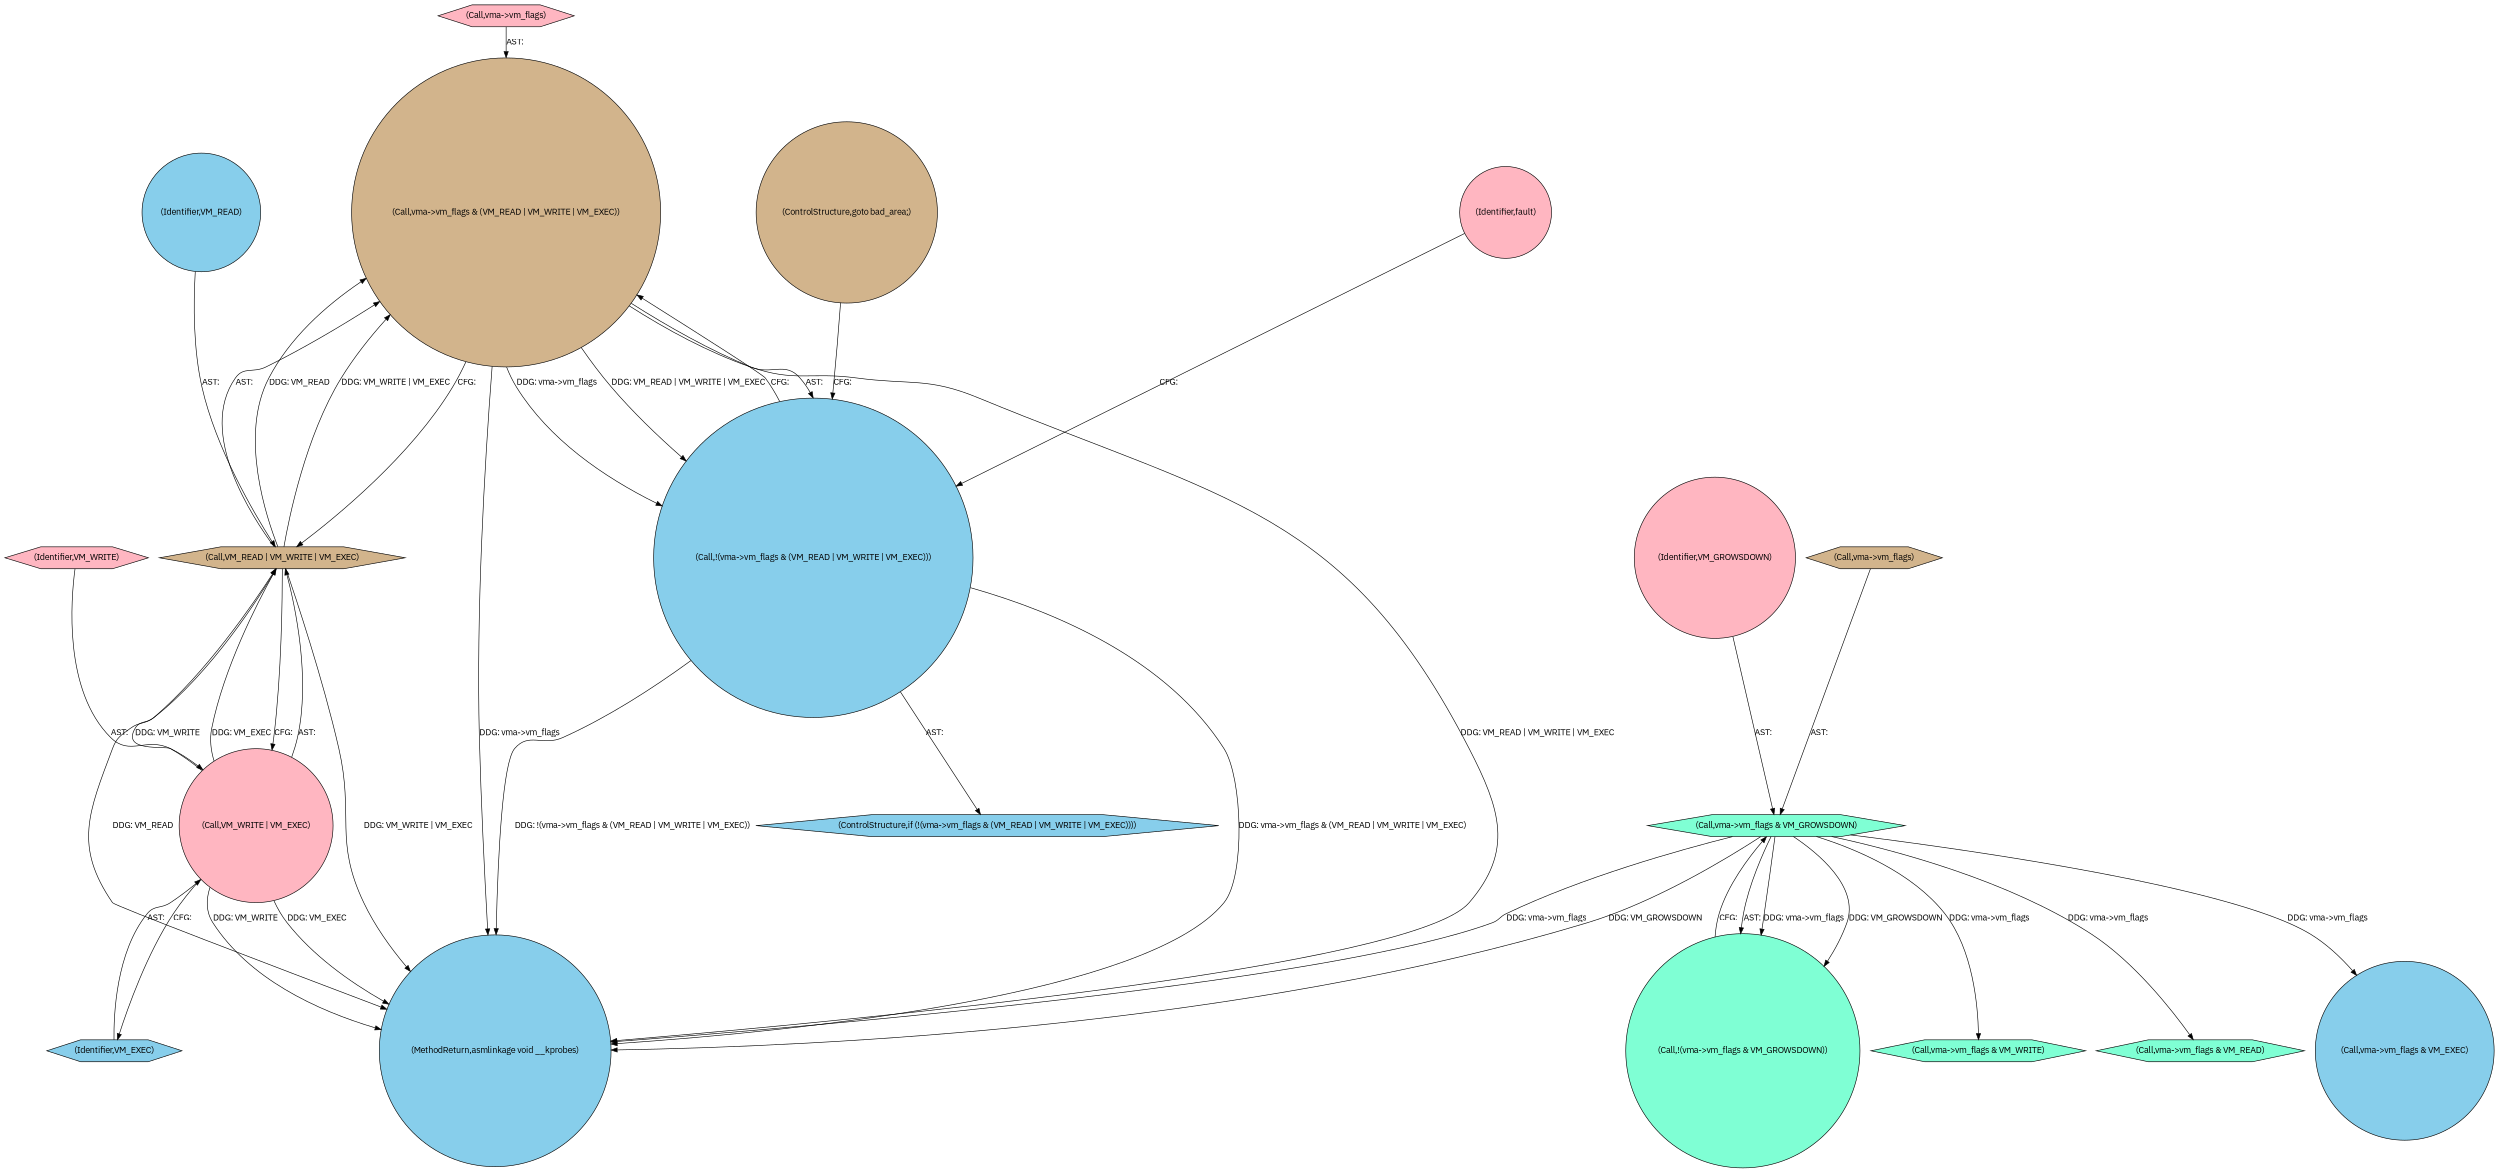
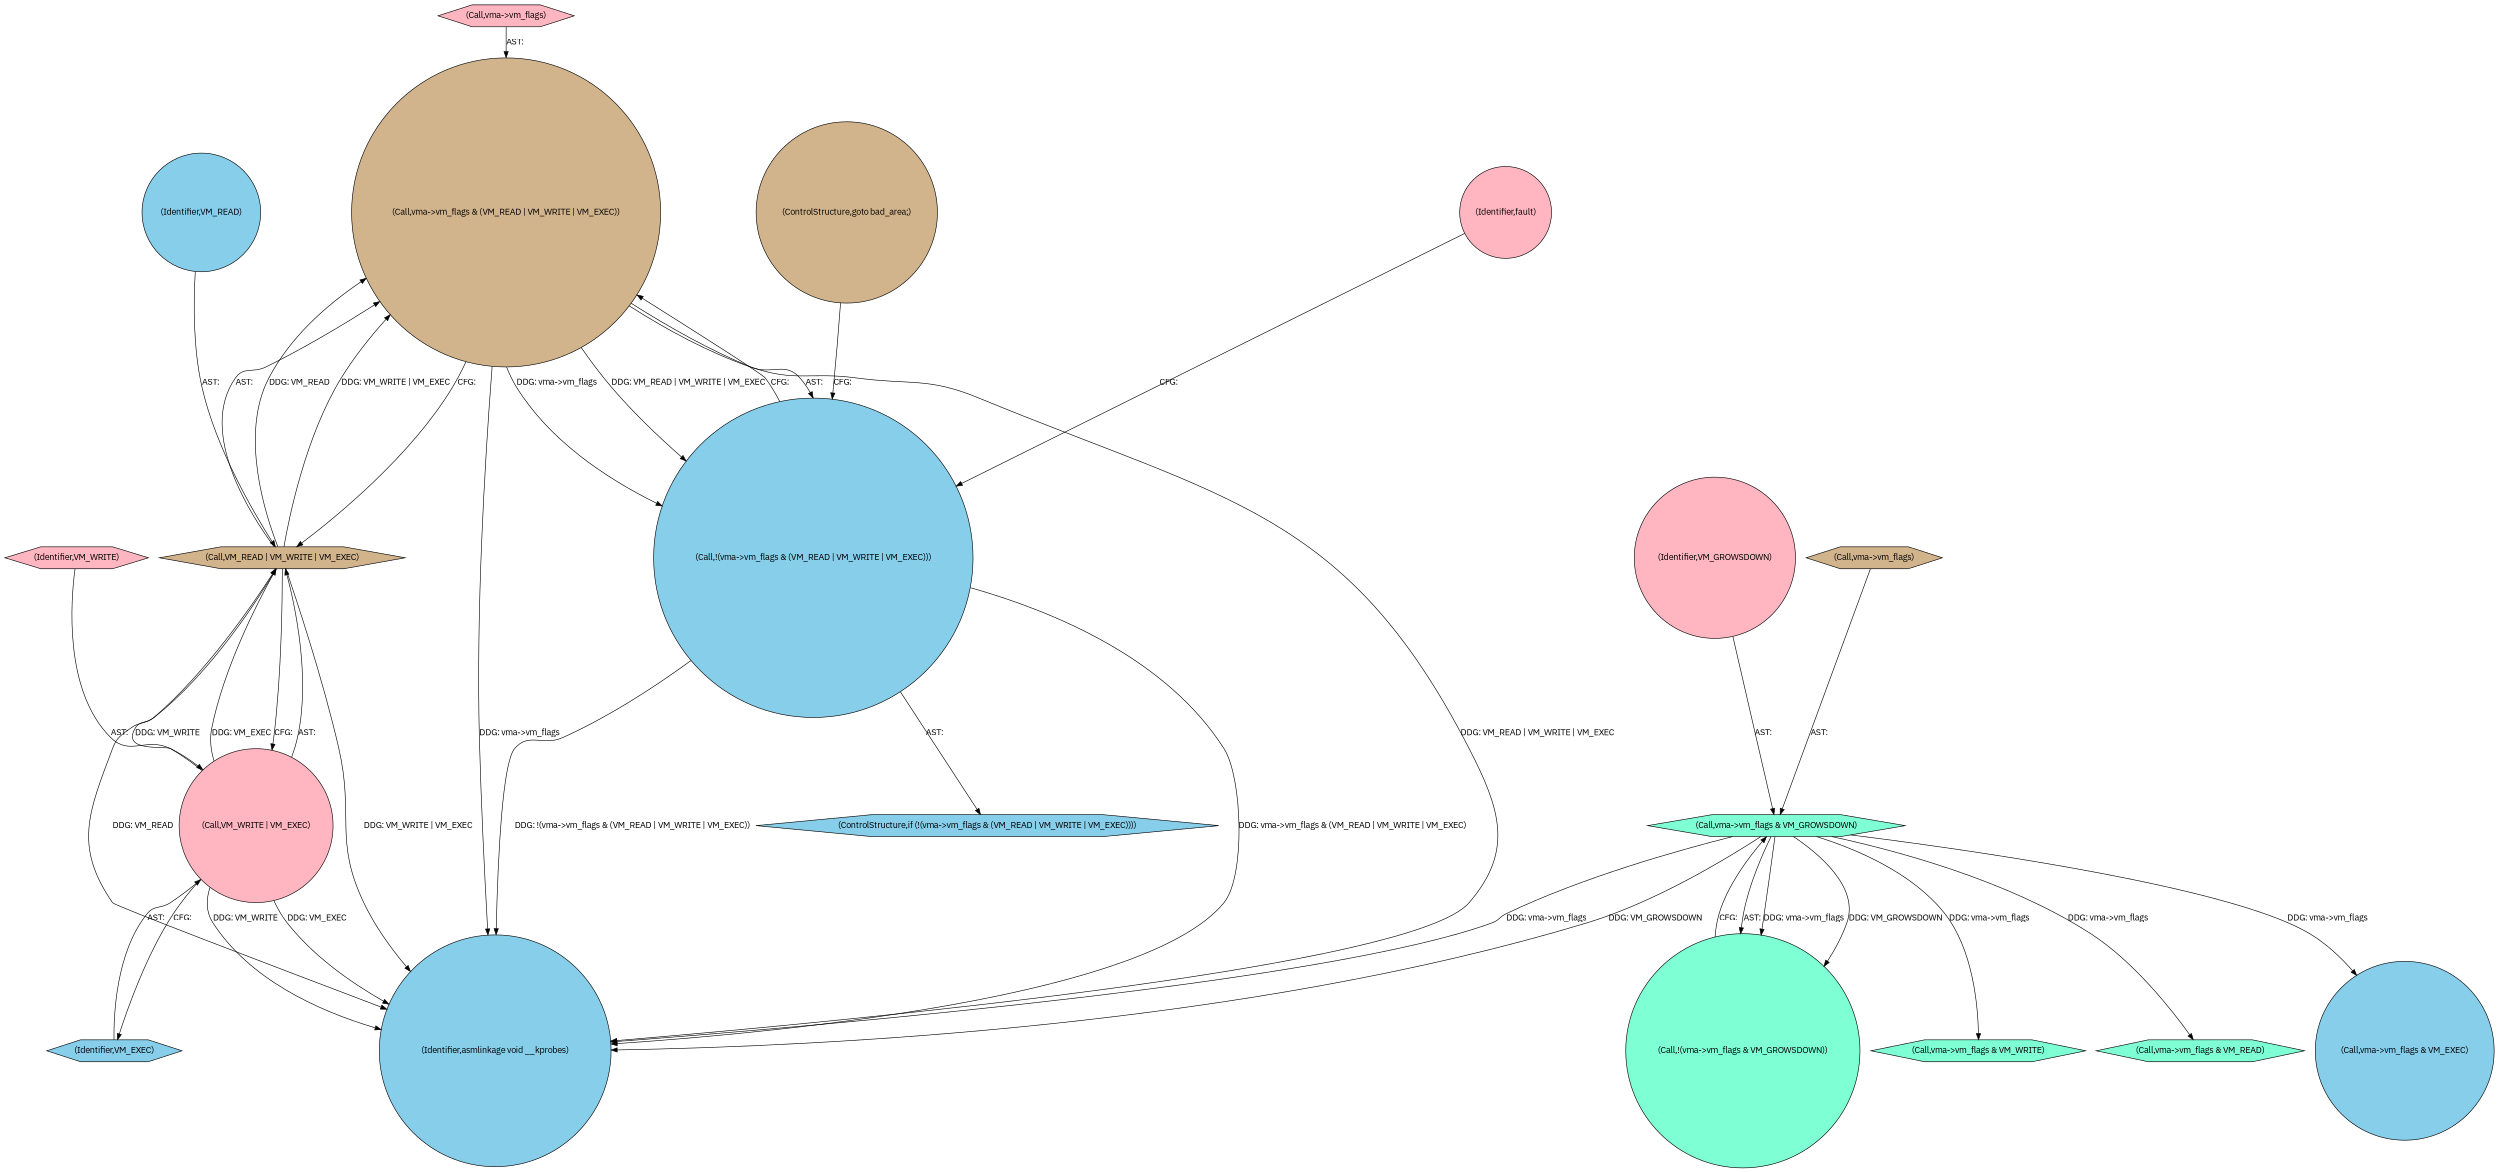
node "(MethodReturn,asmlinkage void __kprobes)": label "(MethodReturn,asmlinkage void __kprobes)" -> "(Identifier,asmlinkage void __kprobes)"
